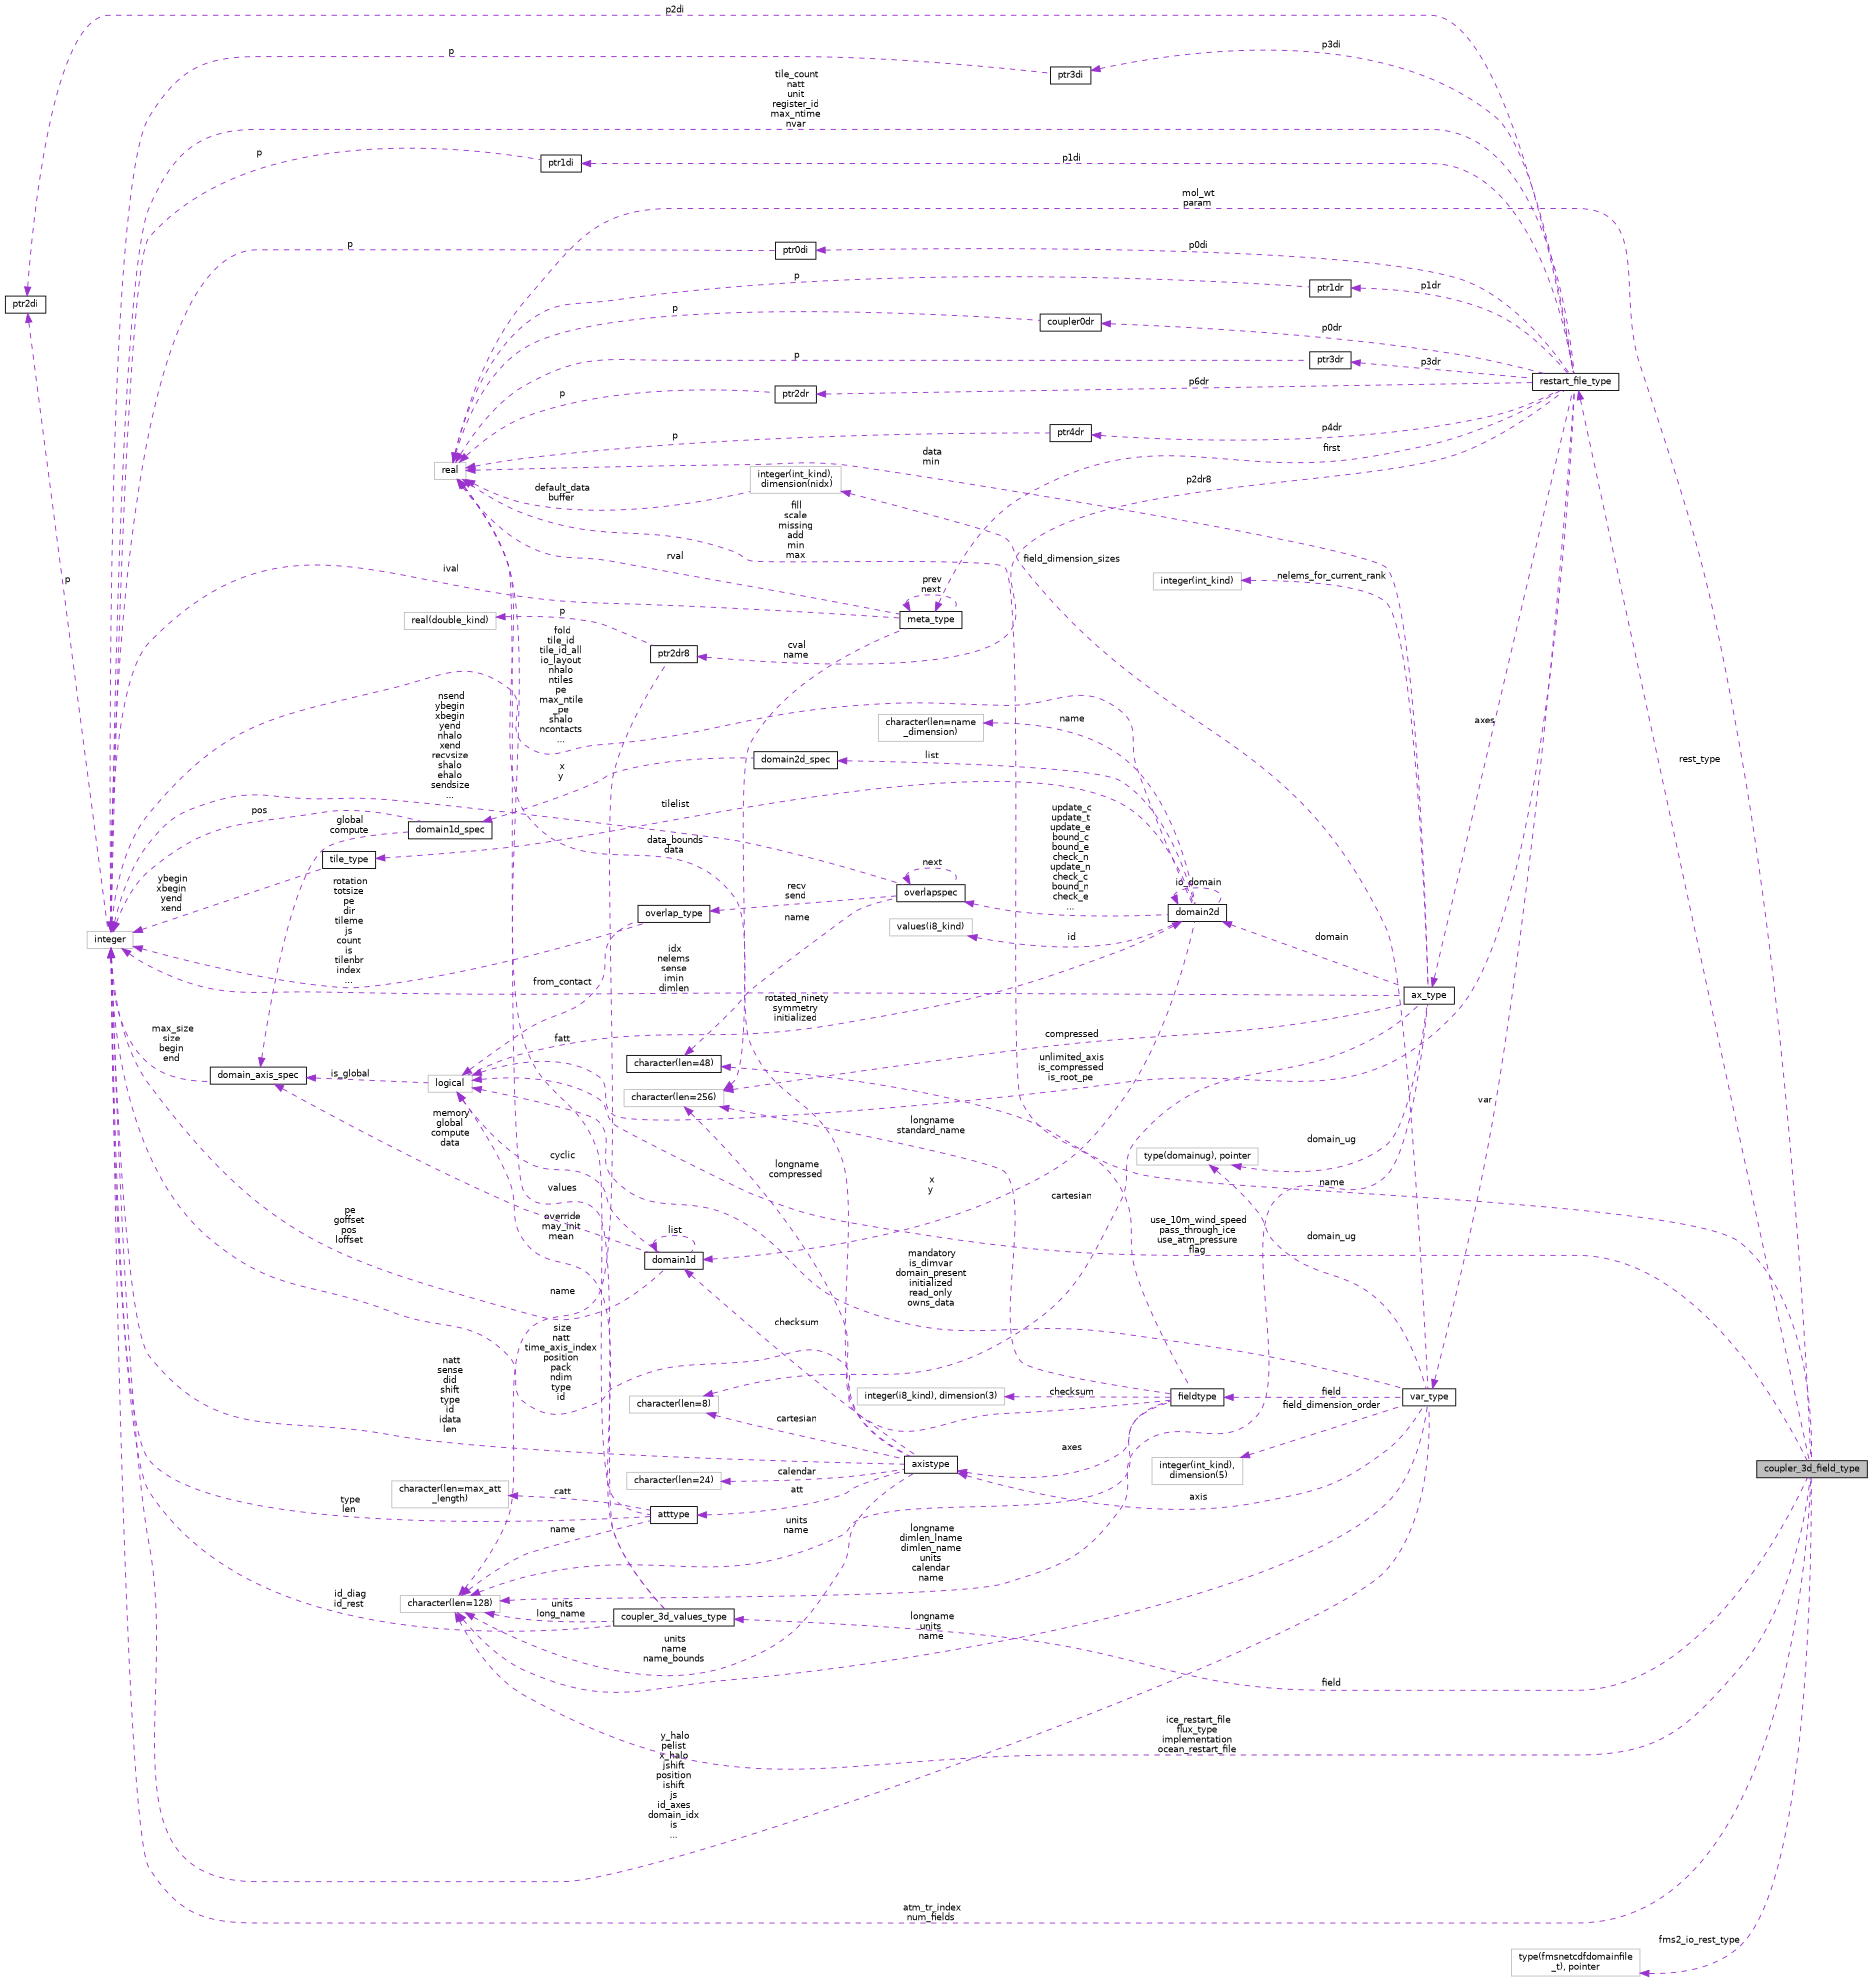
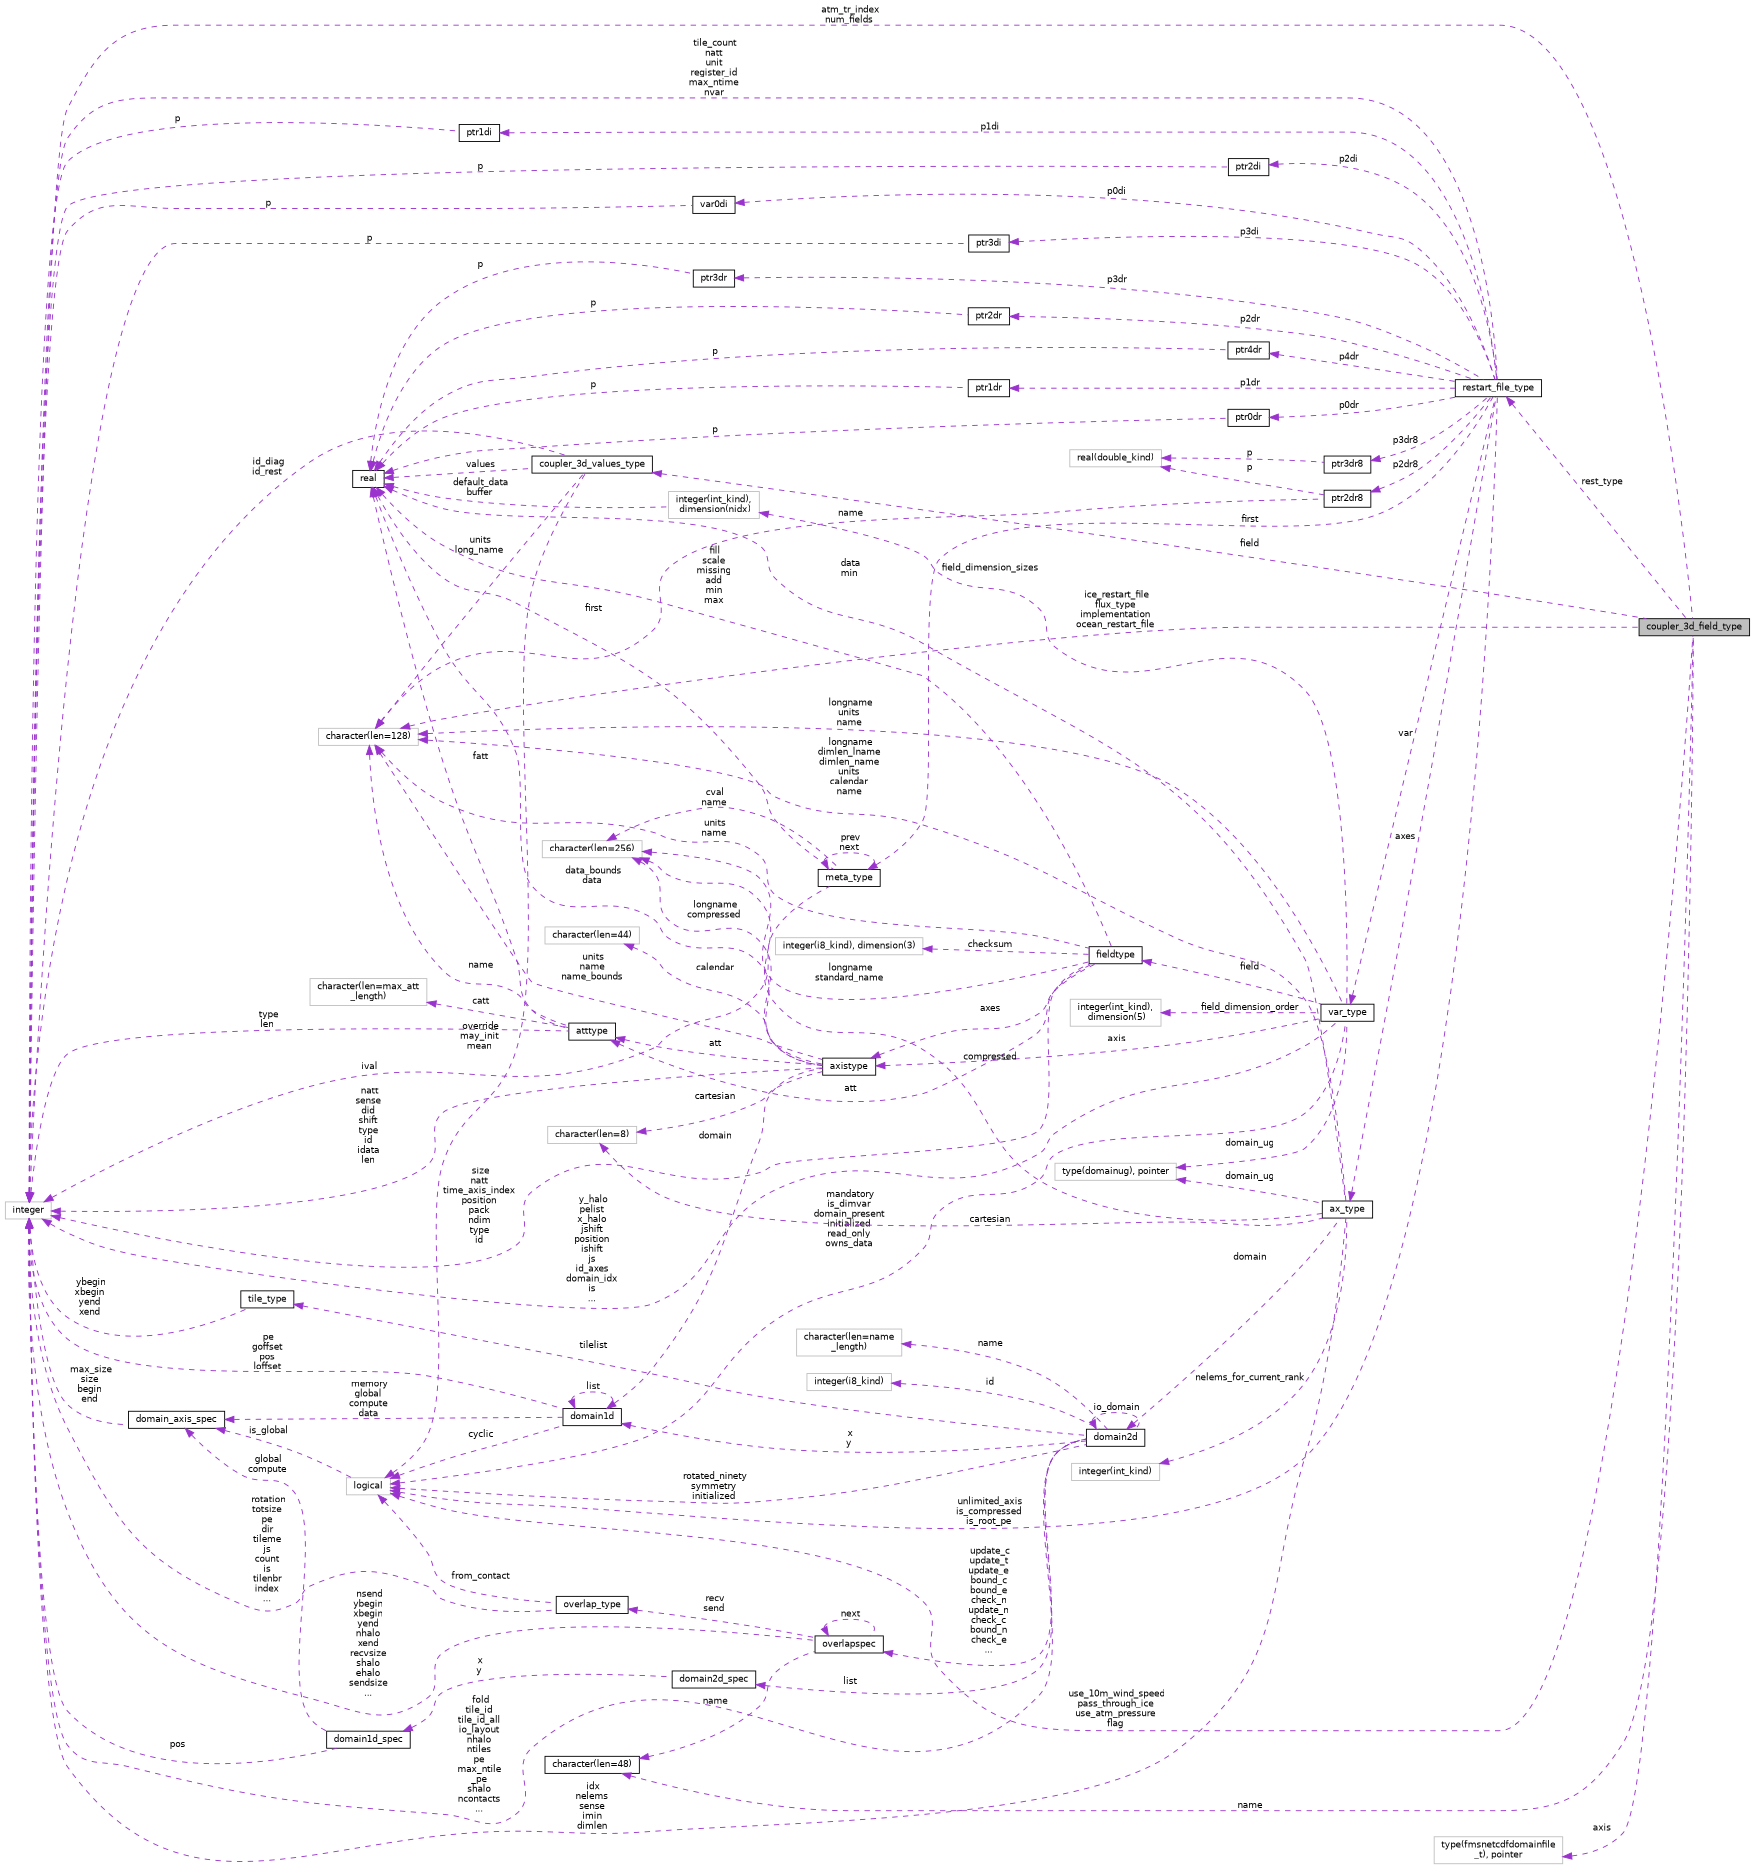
edge "coupler_3d_field_type" -> "real": removed, label "mol_wt param"
node "ptr0di": label "ptr0di" -> "var0di"
node "coupler0dr": label "coupler0dr" -> "ptr0dr"
edge "restart_file_type" -> "ptr2dr": label " p6dr" -> " p2dr"
node "ptr3dr8": added
node "real": color grey75 -> black
edge "meta_type" -> "real": label " rval" -> " first"
edge "integer" -> "ptr2di": reversed
node "character(len=name _dimension)": label "character(len=name _dimension)" -> "character(len=name _length)"
node "values(i8_kind)": label "values(i8_kind)" -> "integer(i8_kind)"
edge "logical" -> "domain2d": reversed
edge "fieldtype" -> "atttype": added, label "att"
edge "axistype" -> "domain1d": label " checksum" -> " domain"
node "character(len=24)": label "character(len=24)" -> "character(len=44)"
edge "coupler_3d_field_type" -> "type(fmsnetcdfdomainfile _t), pointer": label " fms2_io_rest_type" -> " axis"
